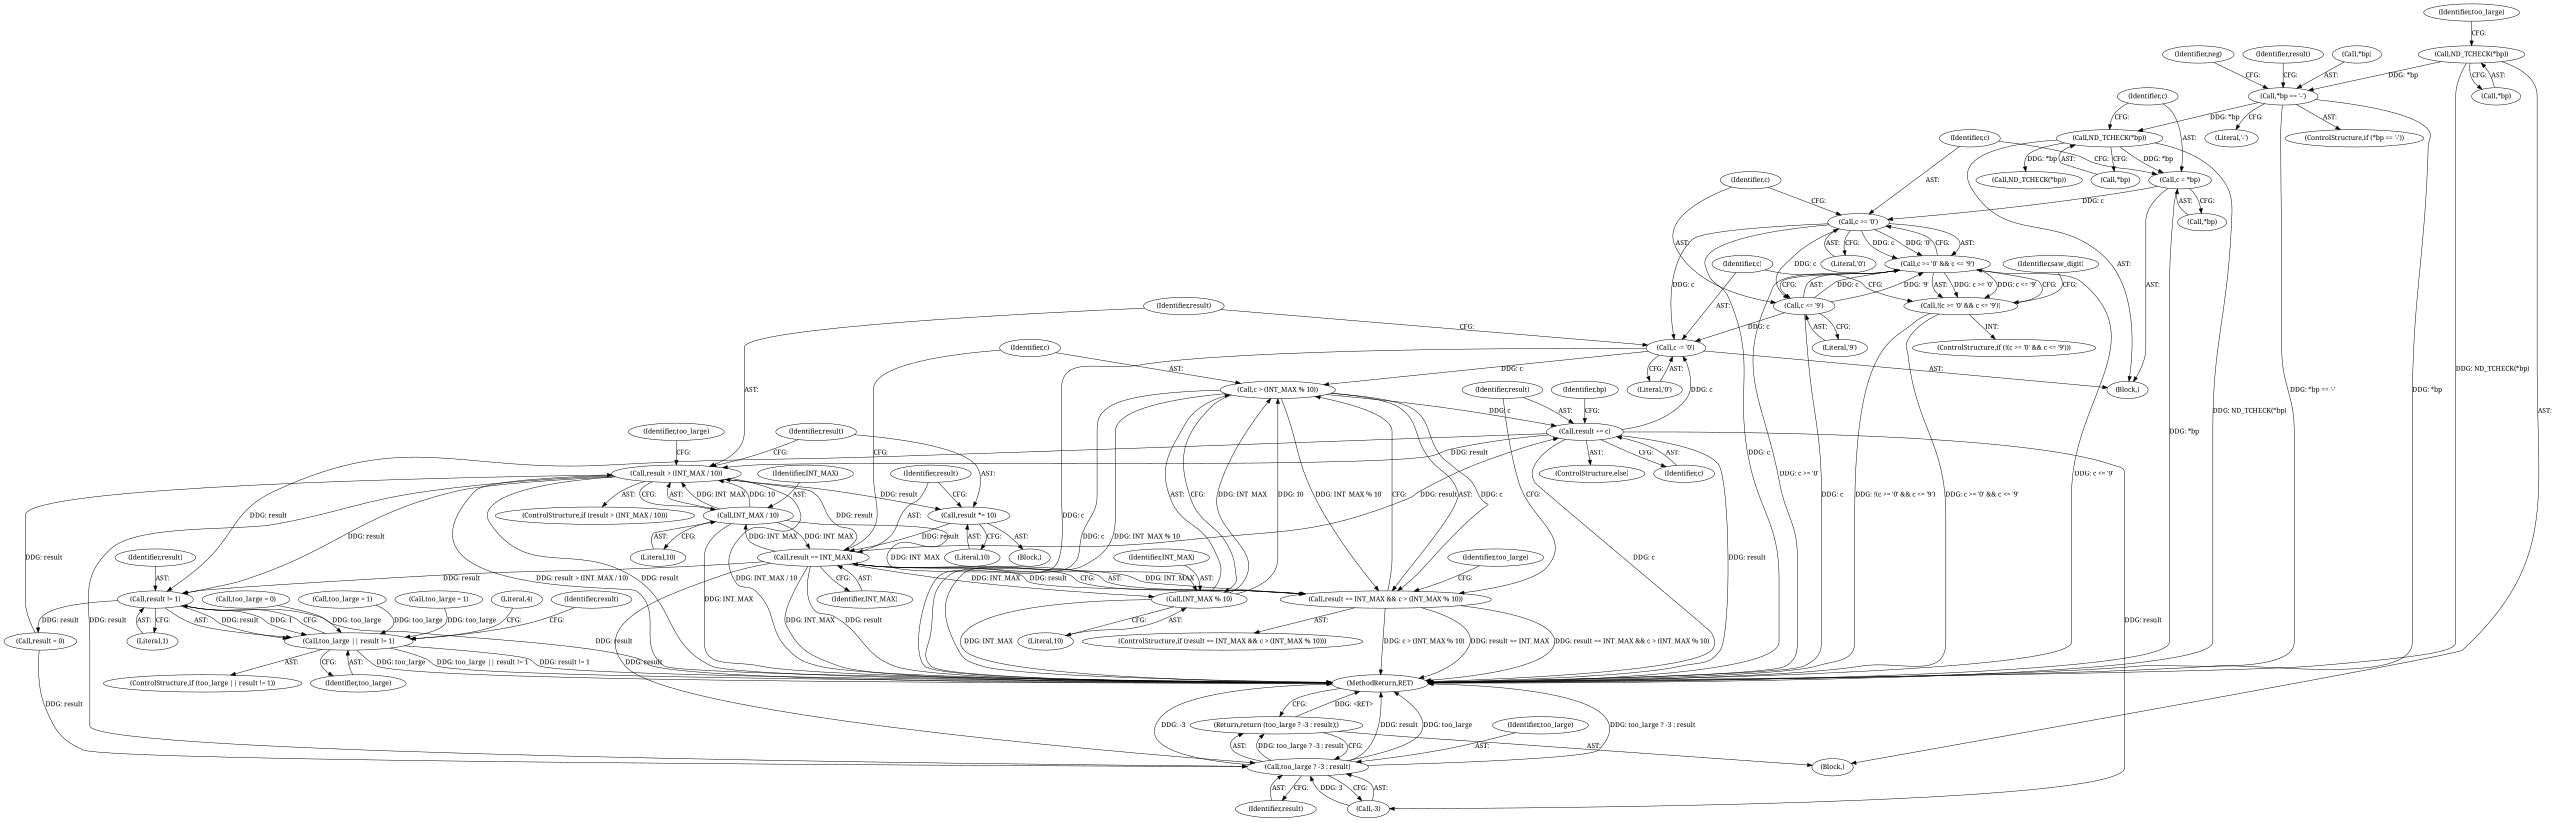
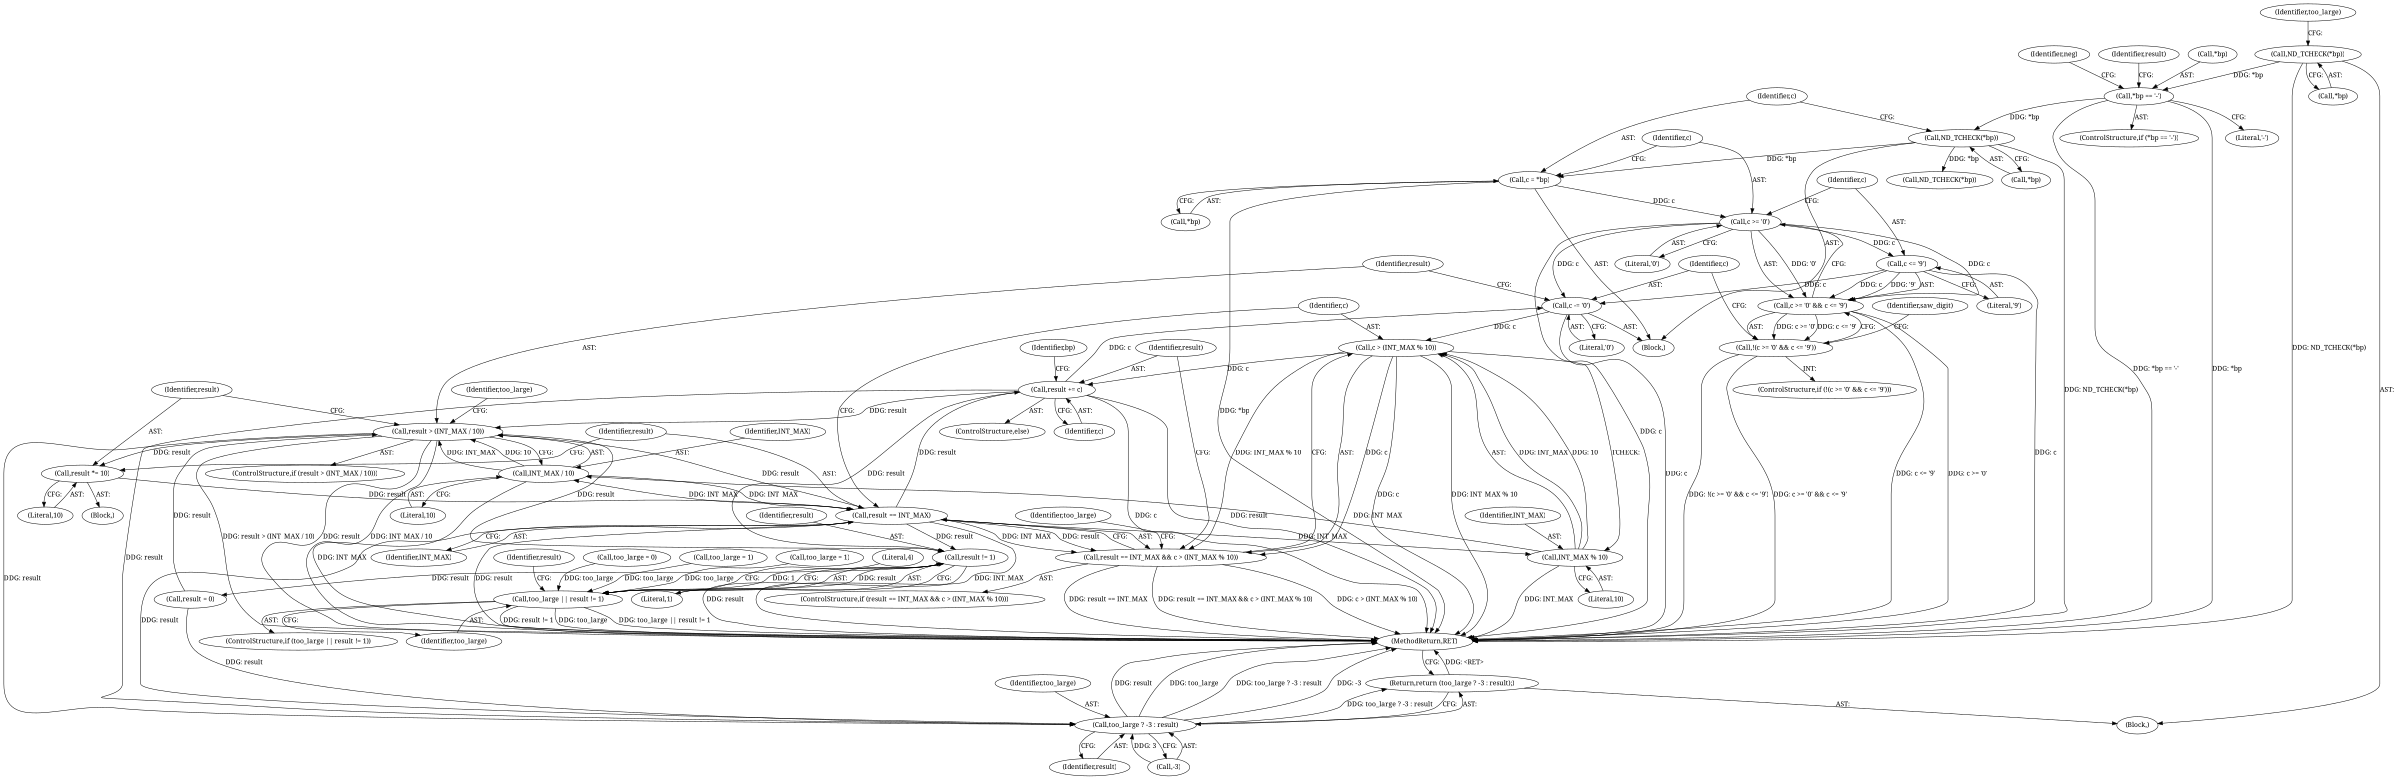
edge "(Call,c >= '0' && c <= '9')" -> "(Call,c <= '9')": removed, label "CFG:"
edge "(Call,c > (INT_MAX % 10))" -> "(Call,INT_MAX % 10)": label "CFG: " -> "TCHECK: "
edge "(Call,INT_MAX / 10)" -> "(Call,INT_MAX % 10)": reversed
edge "(Call,result += c)" -> "(Call,-3)": now "(Call,result += c)" -> "(Call,too_large ? -3 : result)"
